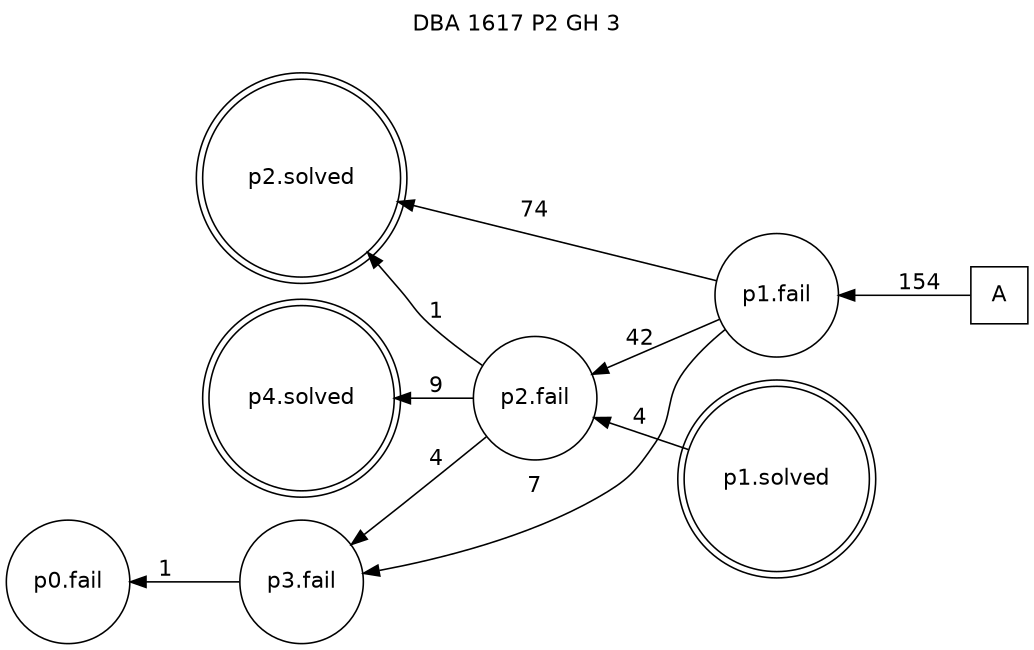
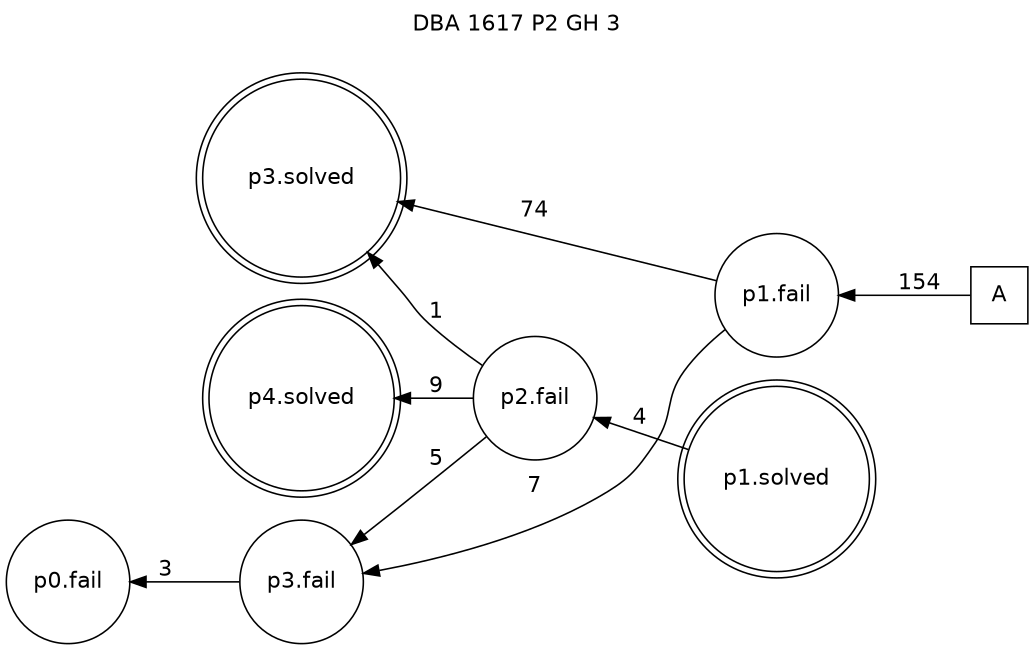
node "p2.solved": label "p2.solved" -> "p3.solved"
edge "p1.fail" -> "p2.fail": removed, label "42"
edge "p2.fail" -> "p3.fail": label "4" -> "5"
edge "p3.fail" -> "p0.fail": label "1" -> "3"
